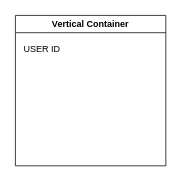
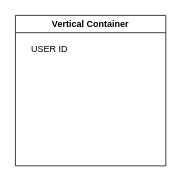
node "USER ID": moved (42, 49) -> (49, 49)
